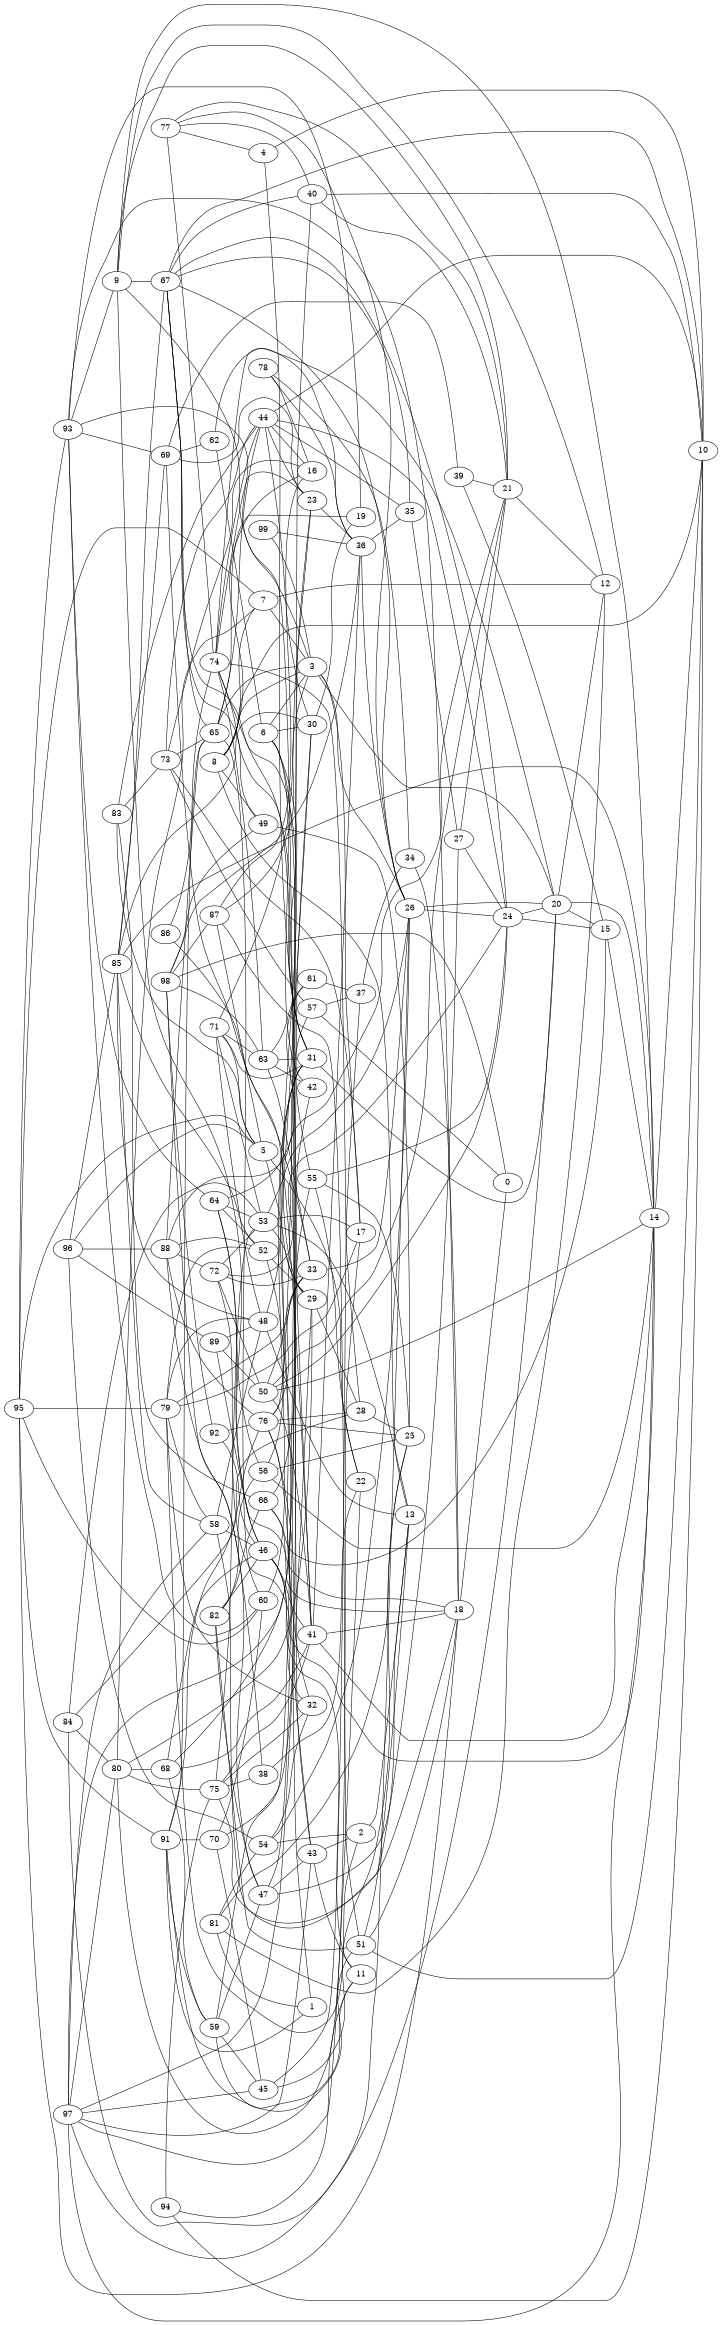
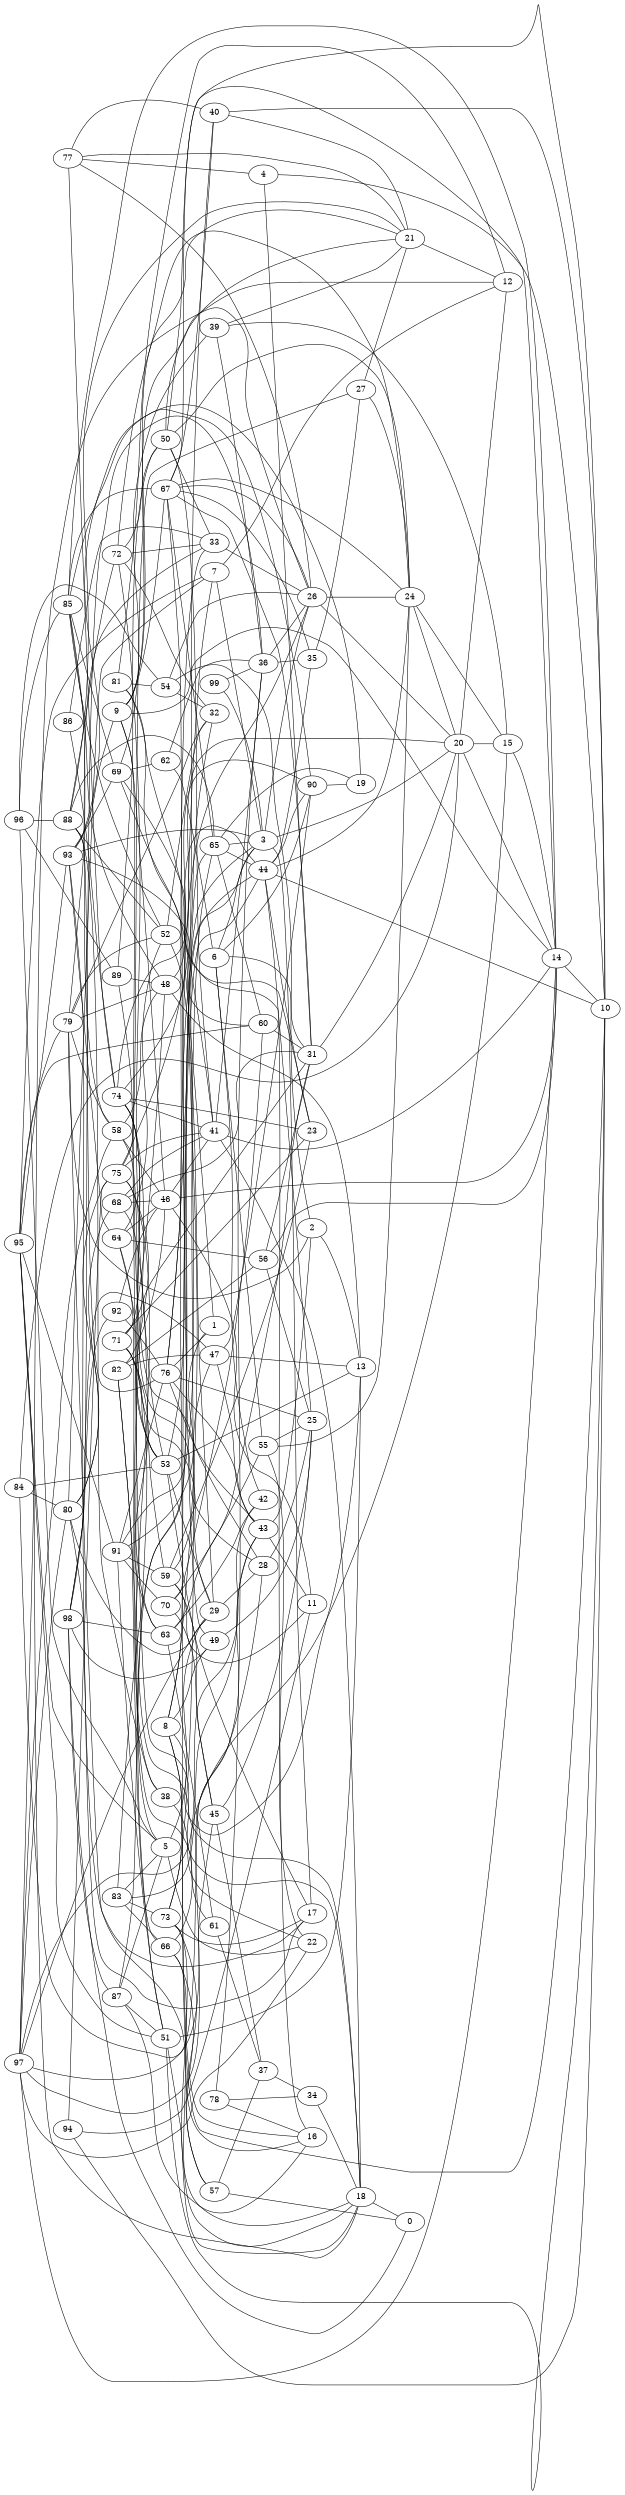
edge "23" -- "36": now "39" -- "36"
node "30": label "30" -> "90"
edge "63" -- "33": removed
edge "95" -- "51": added
edge "43" -- "83": added
